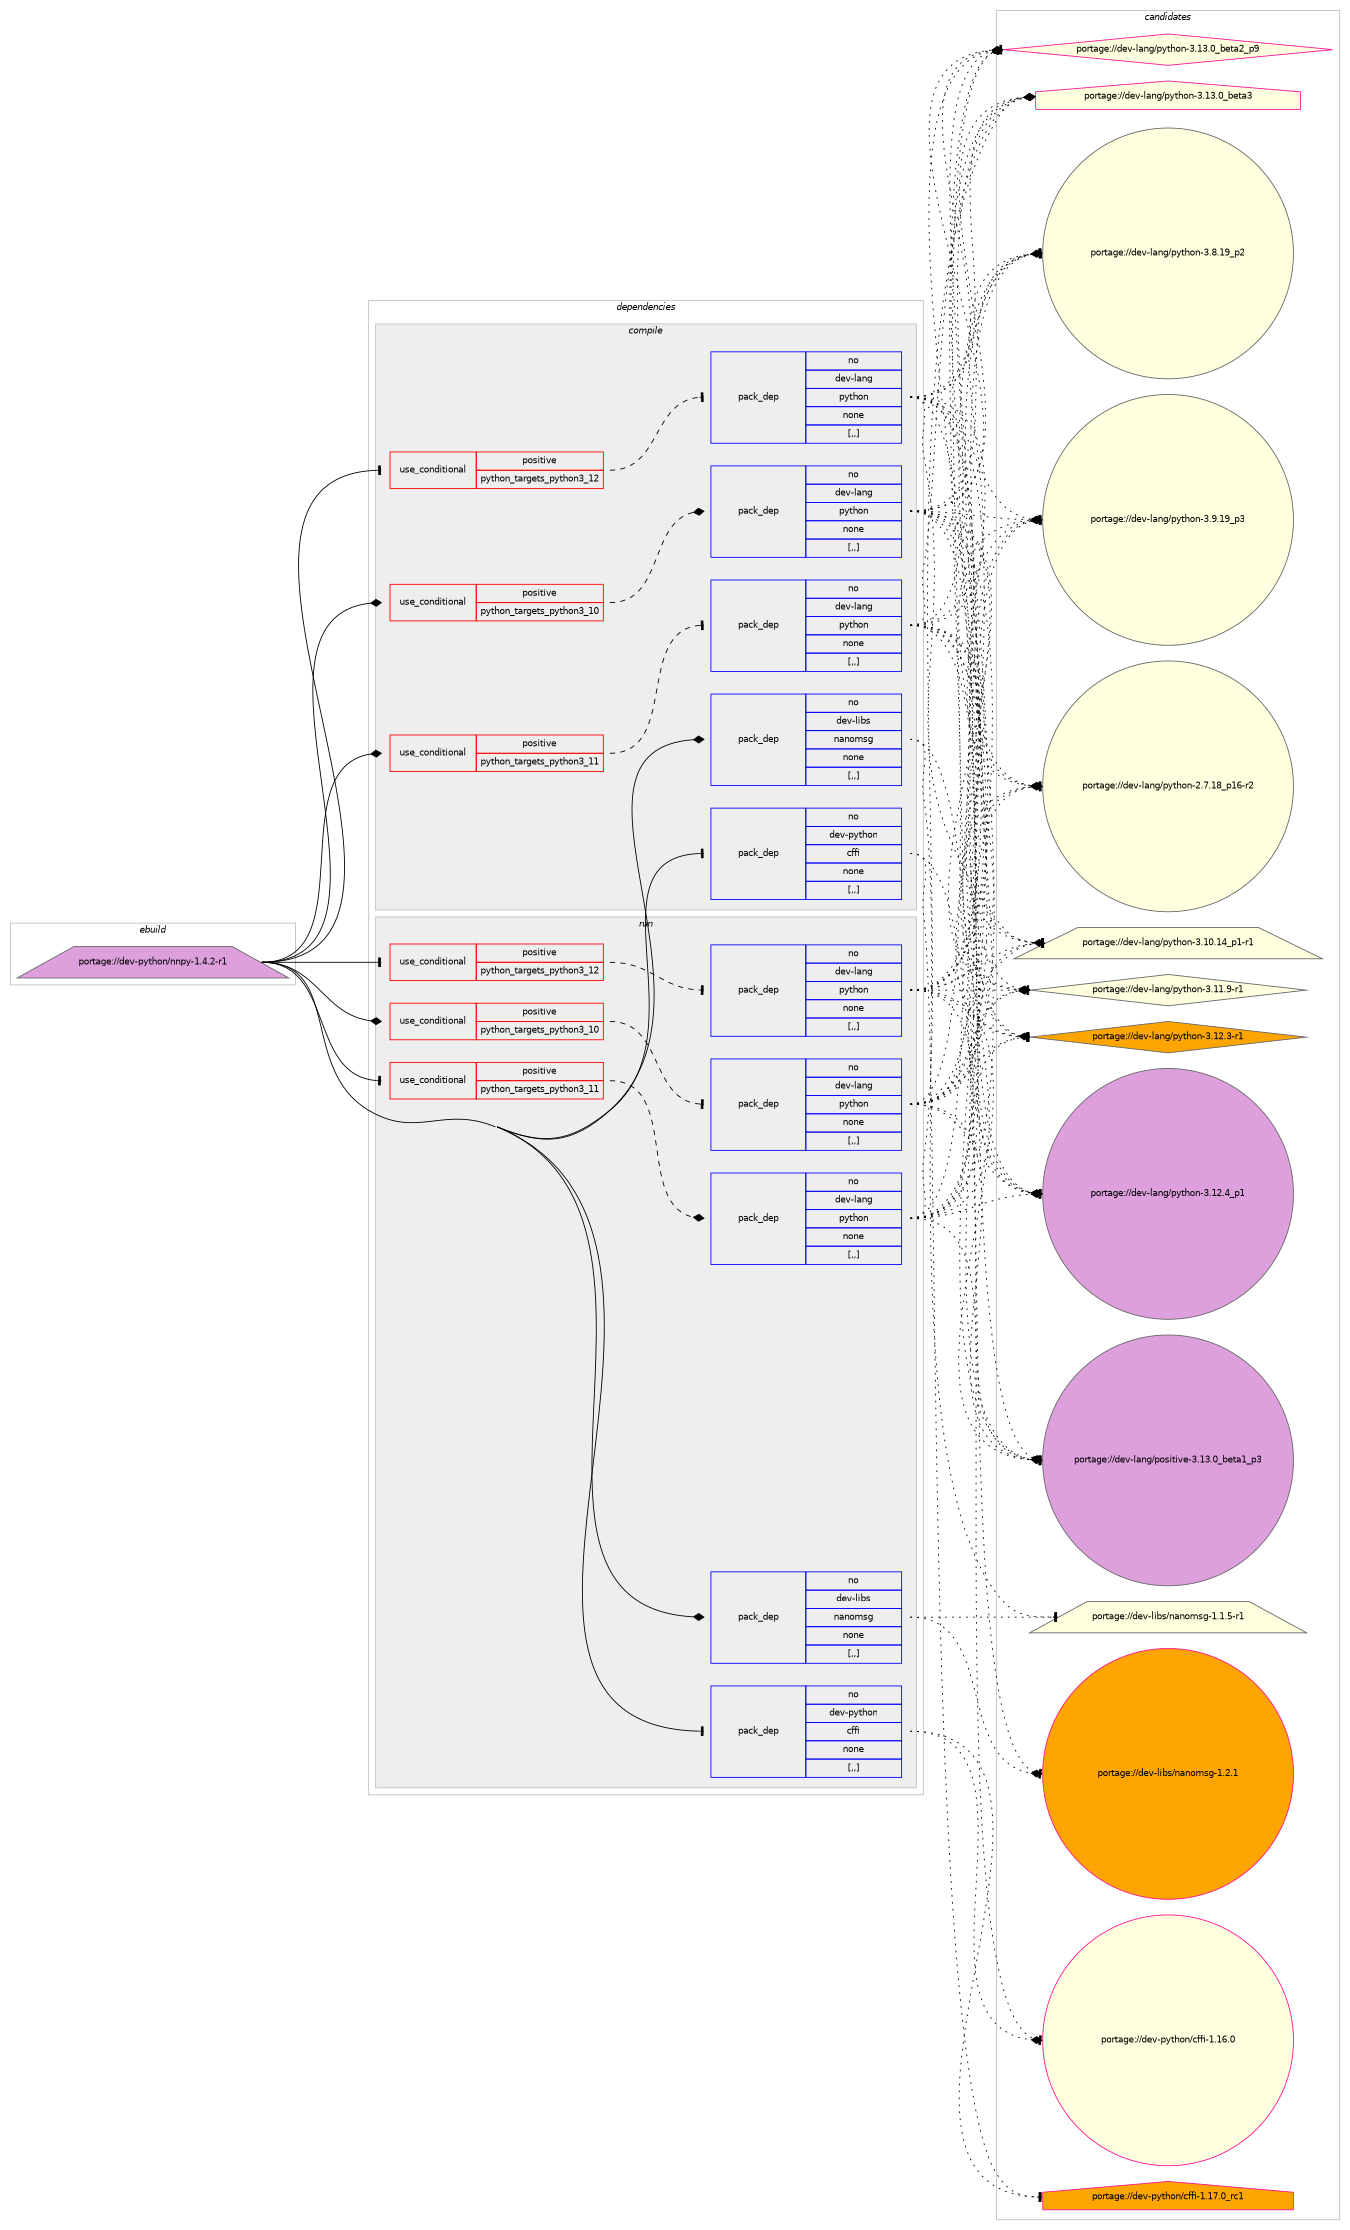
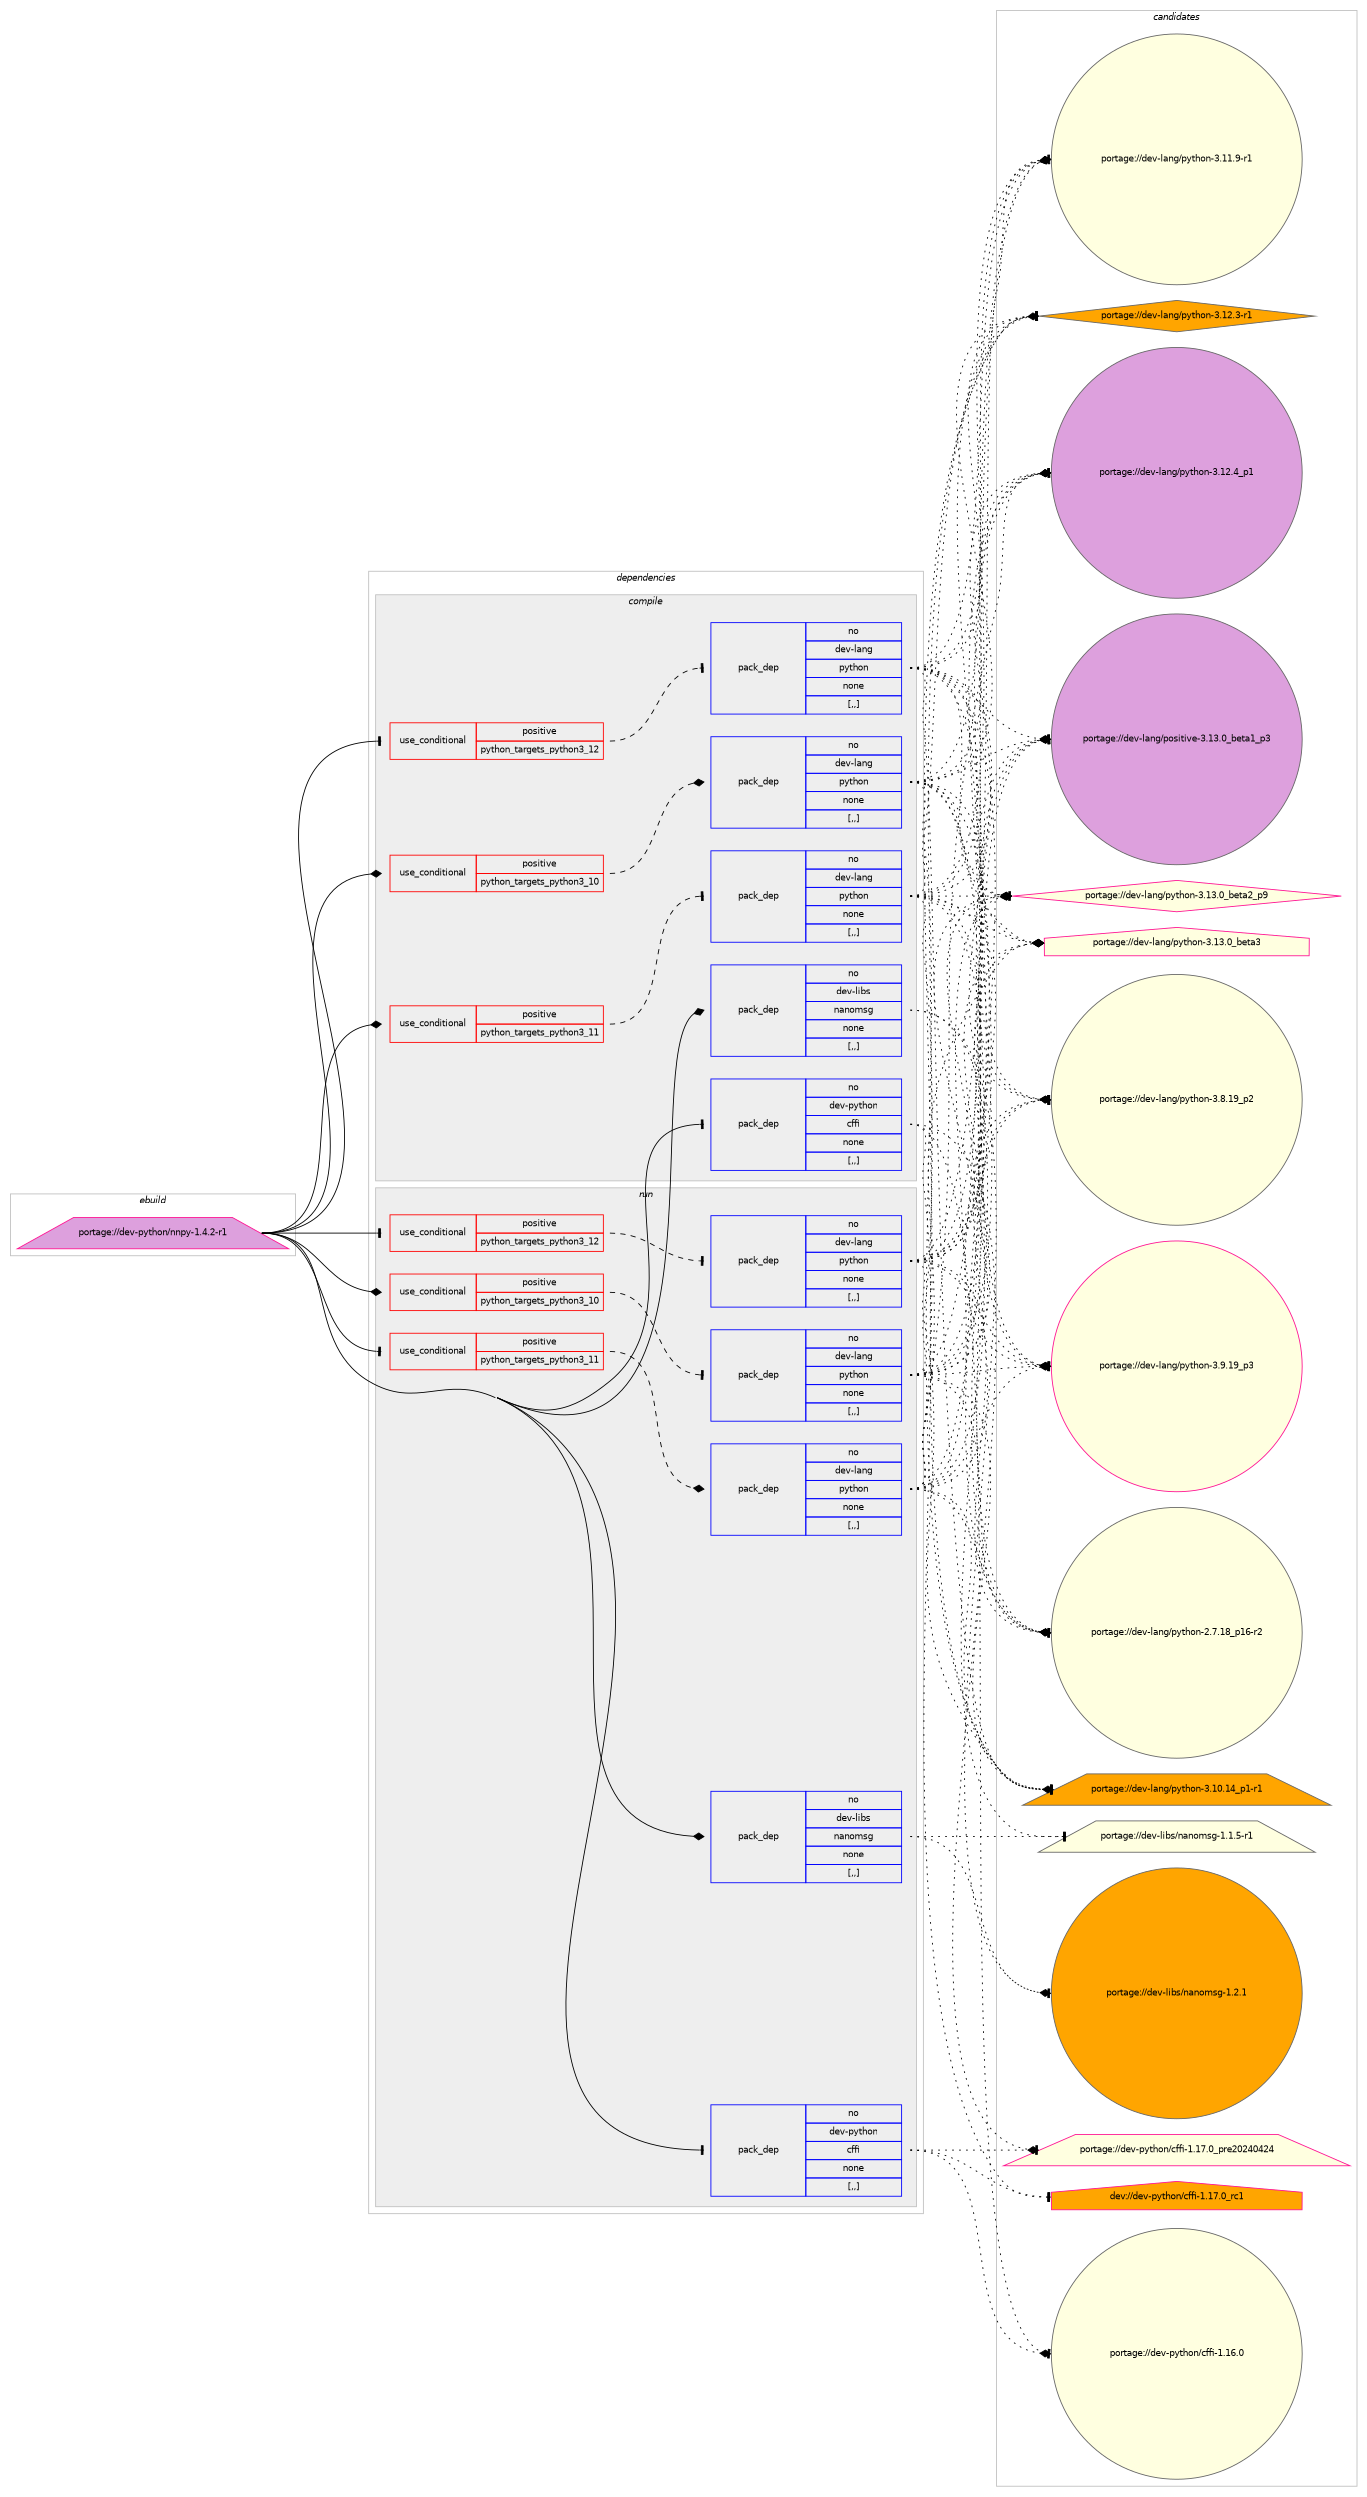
node "portage://dev-lang/python-3.9.19_p3": color gray40 -> deeppink
node "portage://dev-lang/python-3.10.14_p1-r1": fillcolor lightyellow -> orange
node "portage://dev-python/nnpy-1.4.2-r1": color gray40 -> deeppink
node "portage://dev-lang/python-3.11.9-r1": shape diamond -> circle
node "portage://dev-libs/nanomsg-1.2.1": color deeppink -> gray40
node "portage://dev-python/cffi-1.16.0": color deeppink -> gray40
node "portage://dev-python/cffi-1.17.0_pre20240424": added
node "portage://dev-python/cffi-1.17.0_rc1": label "portage://dev-python/cffi-1.17.0_rc1" -> "dev://dev-python/cffi-1.17.0_rc1"
